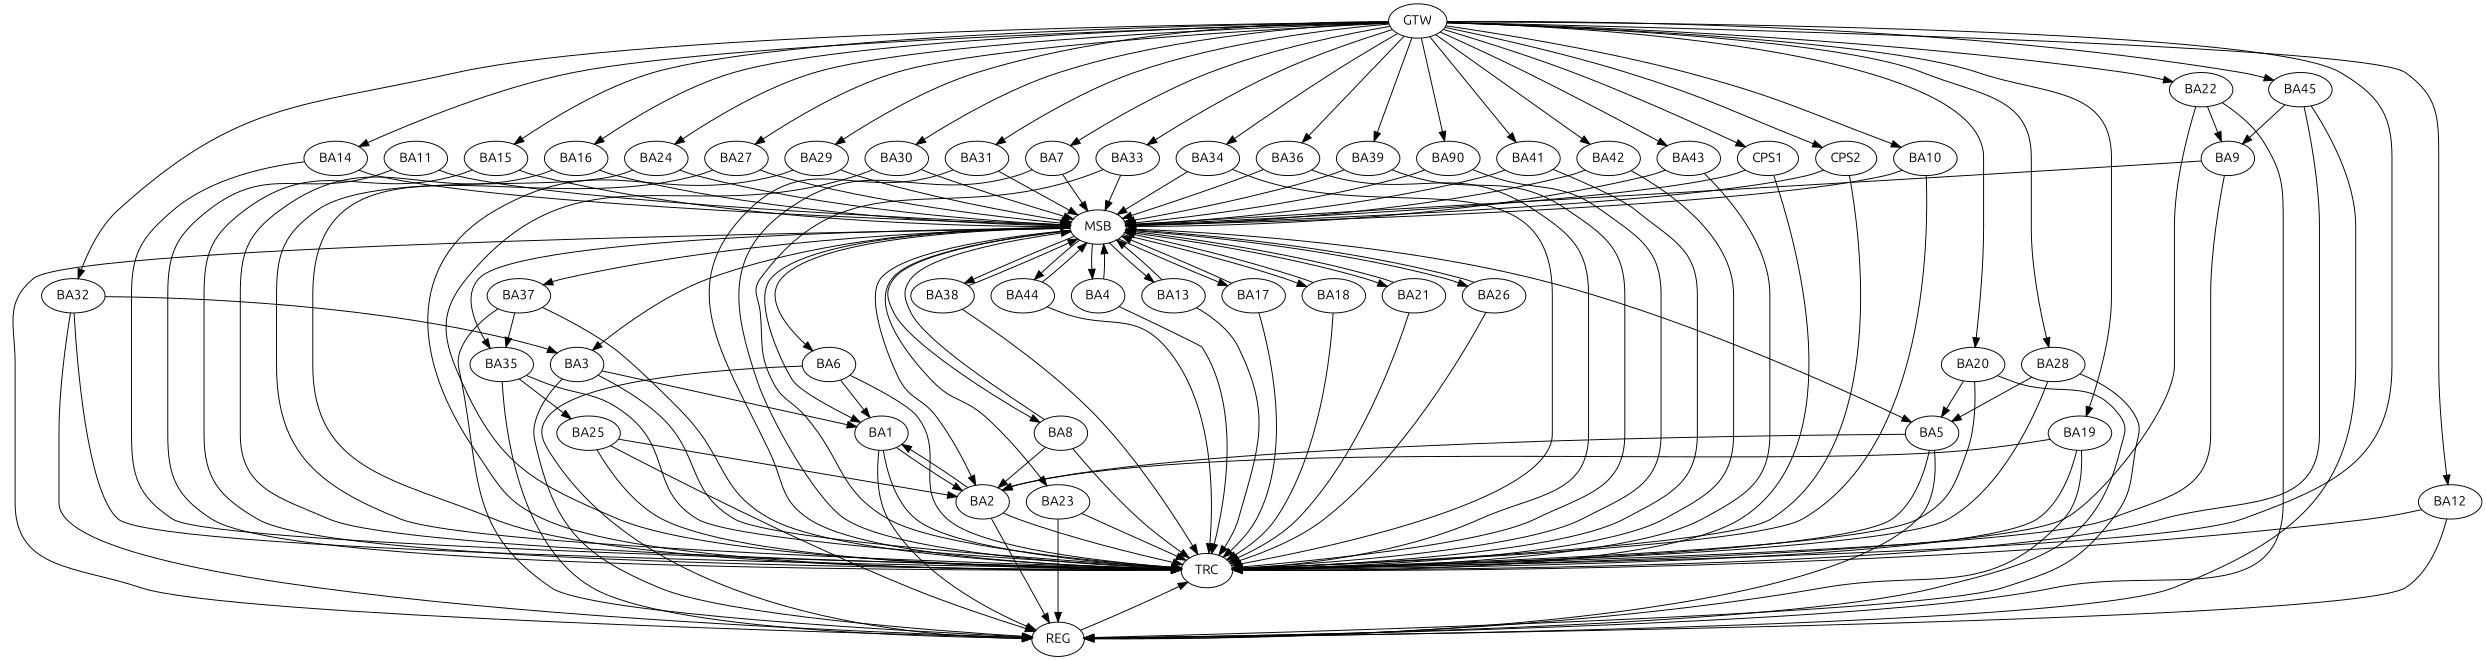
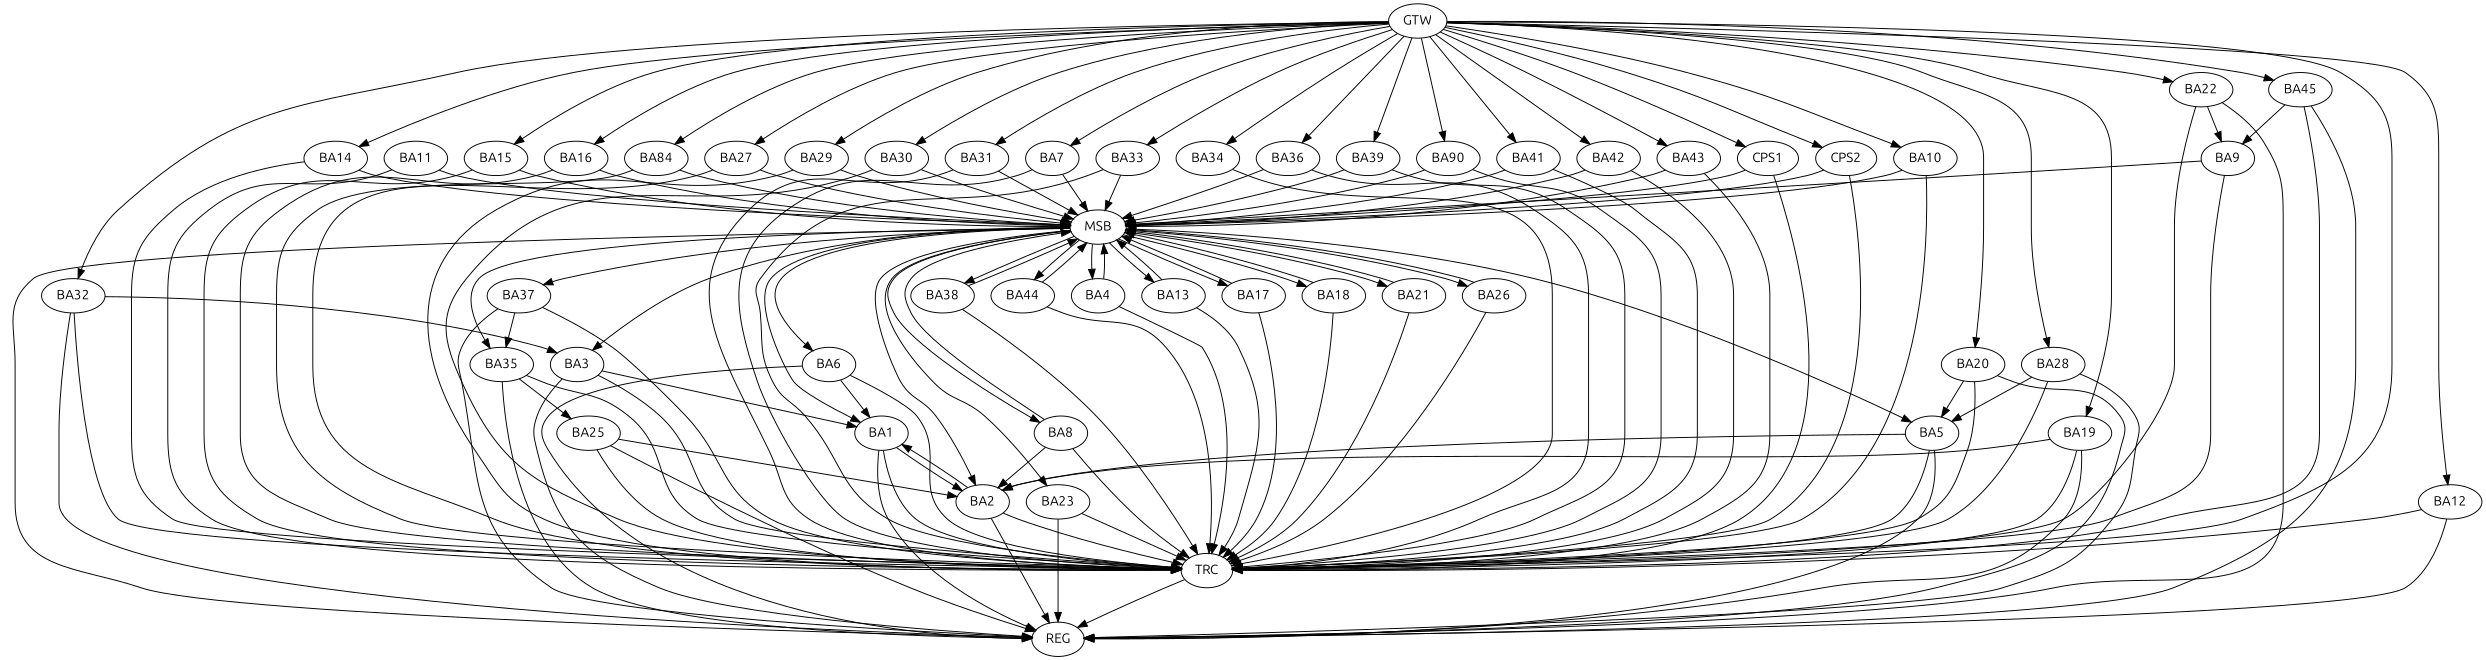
node "BA24": label "BA24" -> "BA84"
edge "BA34" -> "MSB": removed
edge "REG" -> "TRC": reversed
